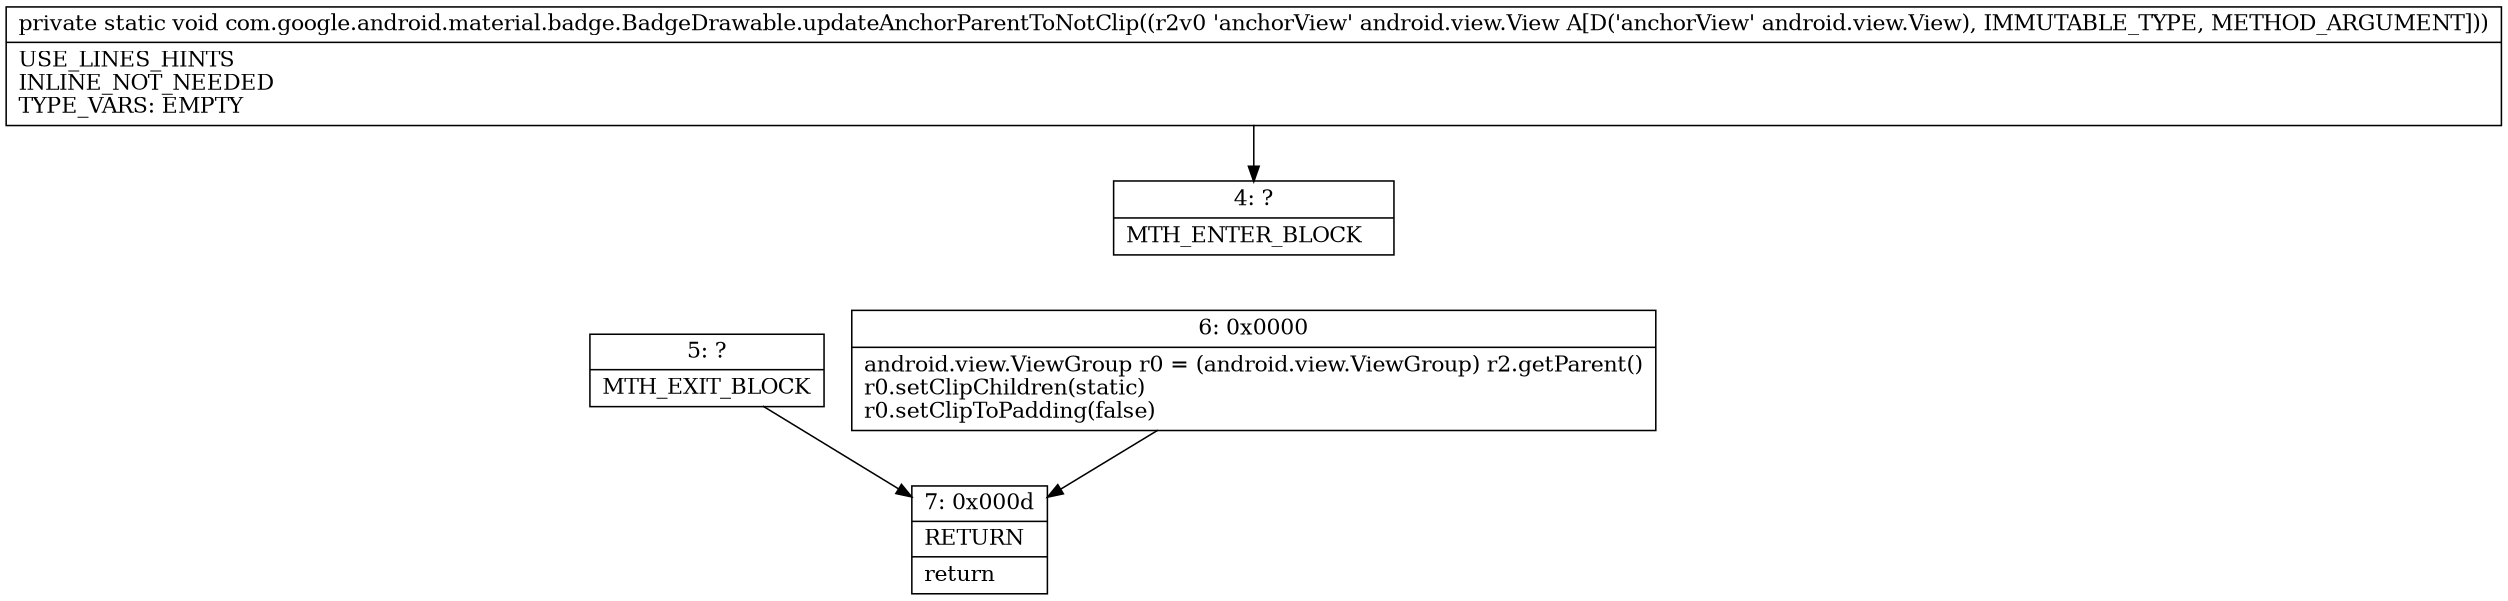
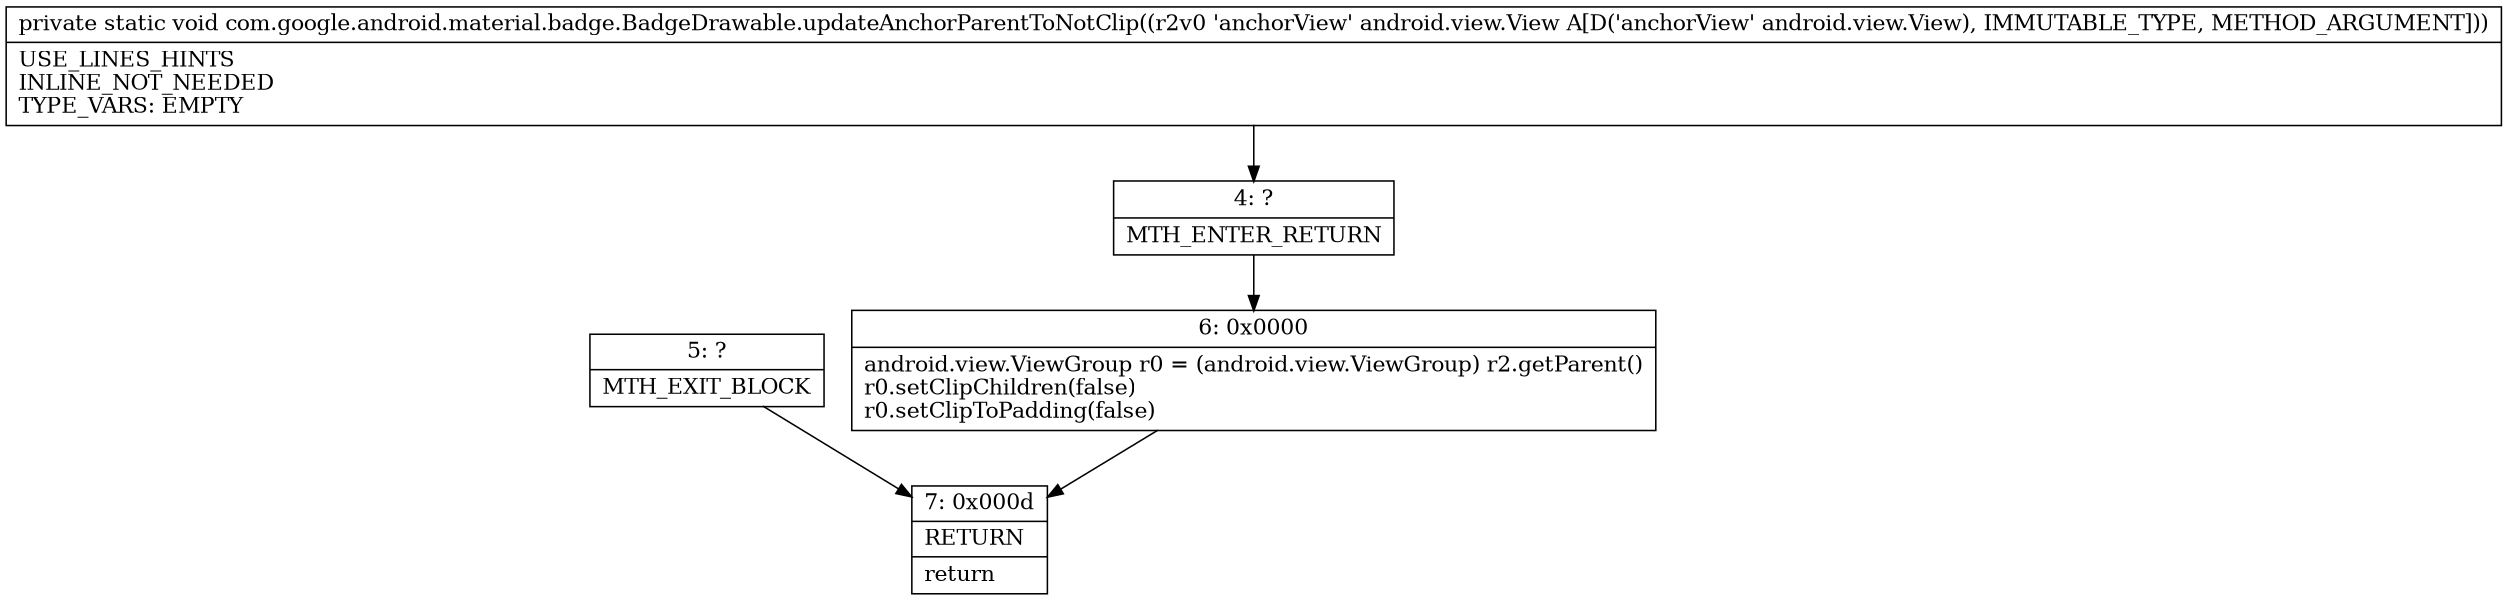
node "4: ?": text "MTH_ENTER_BLOCK" -> "MTH_ENTER_RETURN"
edge "4: ?" -> "6: 0x0000": added
node "6: 0x0000": text "r0.setClipChildren(static)" -> "r0.setClipChildren(false)"
